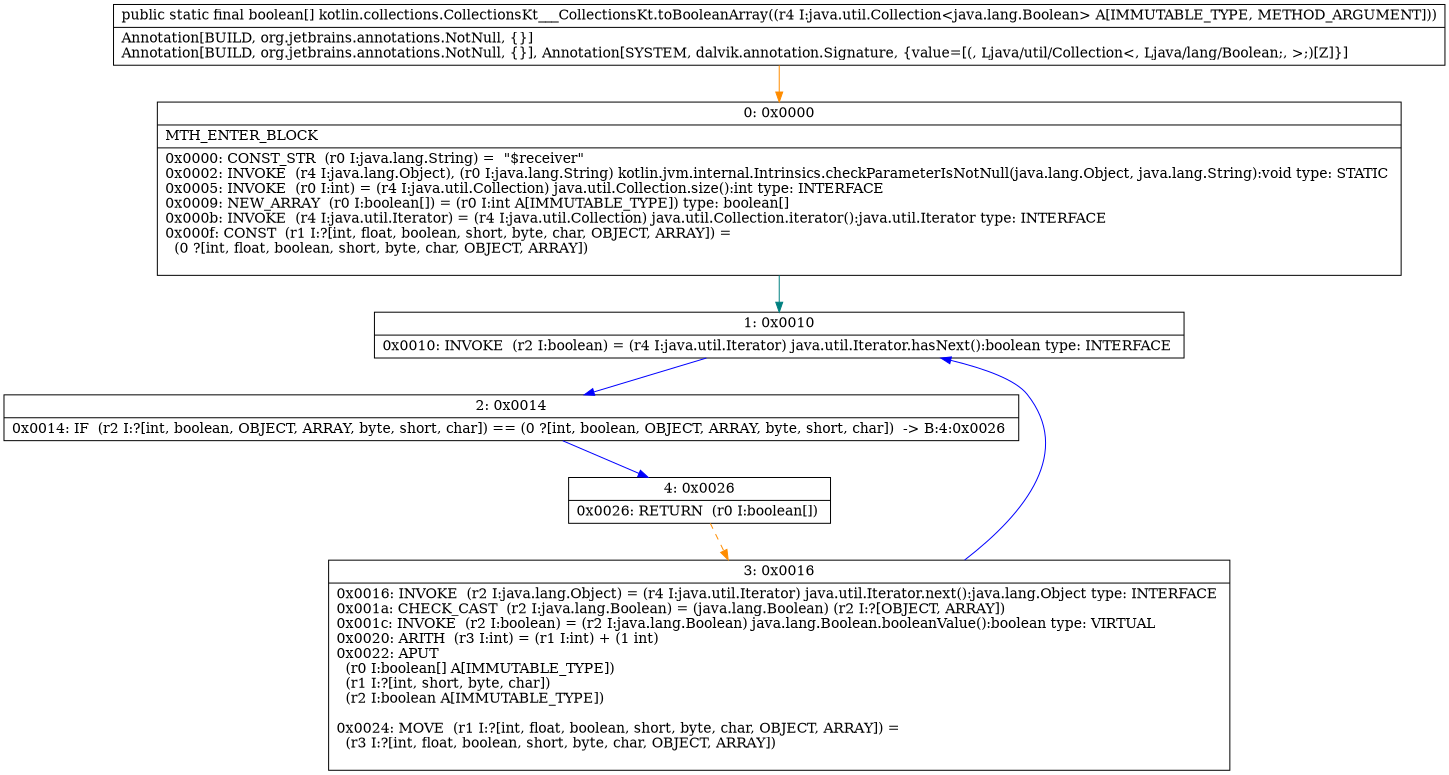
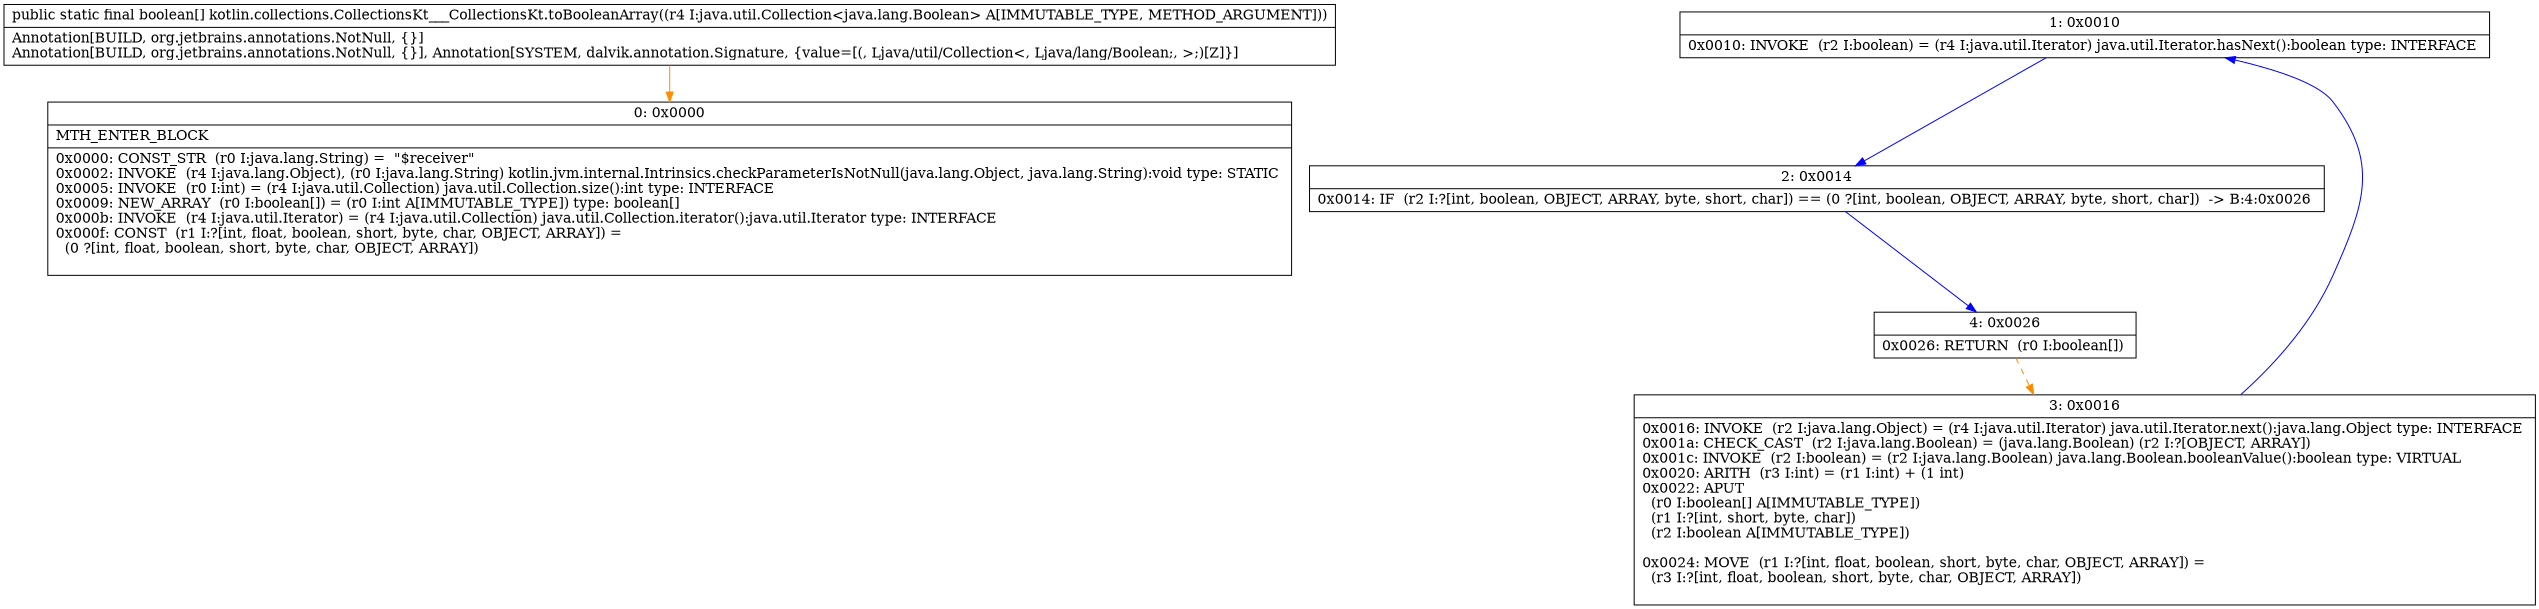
edge "0: 0x0000" -> "1: 0x0010": removed
